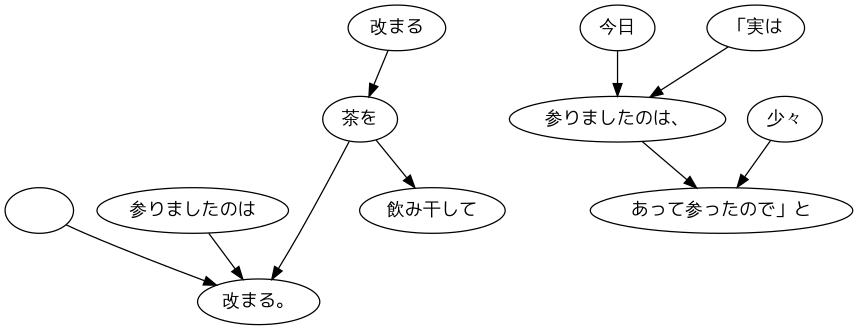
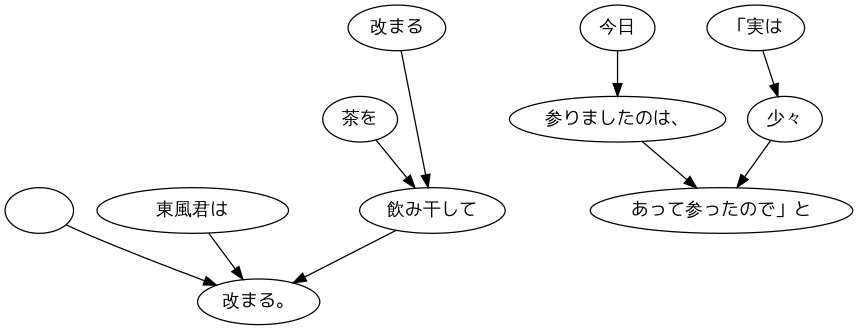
edge "改まる" -> "茶を": now "改まる" -> "飲み干して"
edge "「実は" -> "参りましたのは、": now "「実は" -> "少々"
edge "茶を" -> "改まる。": now "飲み干して" -> "改まる。"
node "参りましたのは": label "参りましたのは" -> "東風君は"
